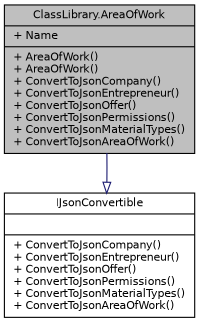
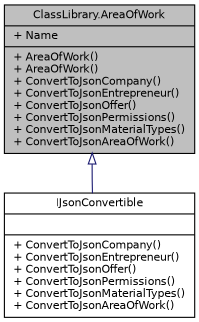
edge "ClassLibrary.AreaOfWork" -> "IJsonConvertible": reversed
